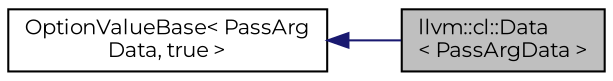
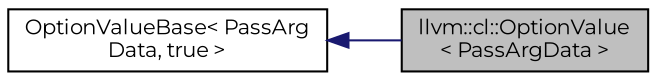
node "llvm::cl::Data < PassArgData >": label "llvm::cl::Data < PassArgData >" -> "llvm::cl::OptionValue < PassArgData >"
